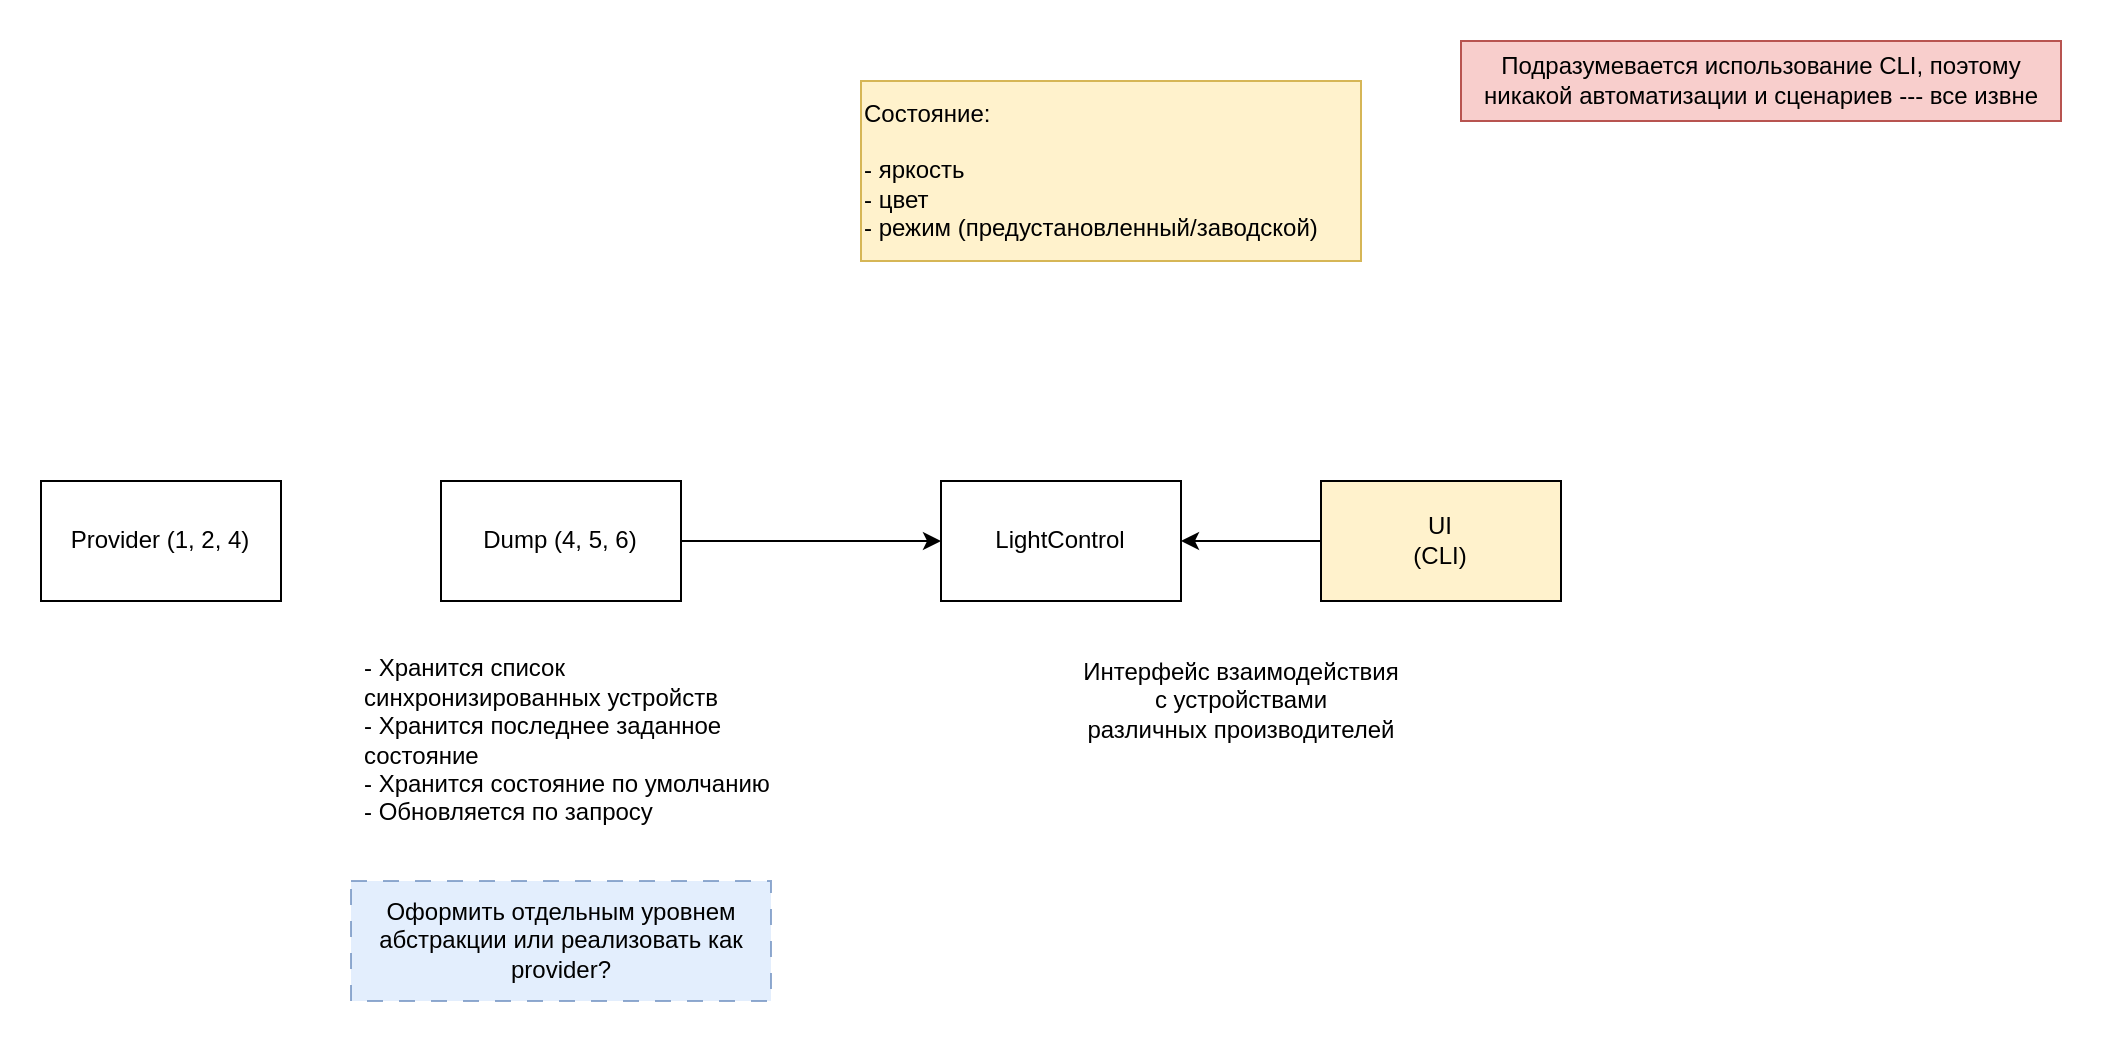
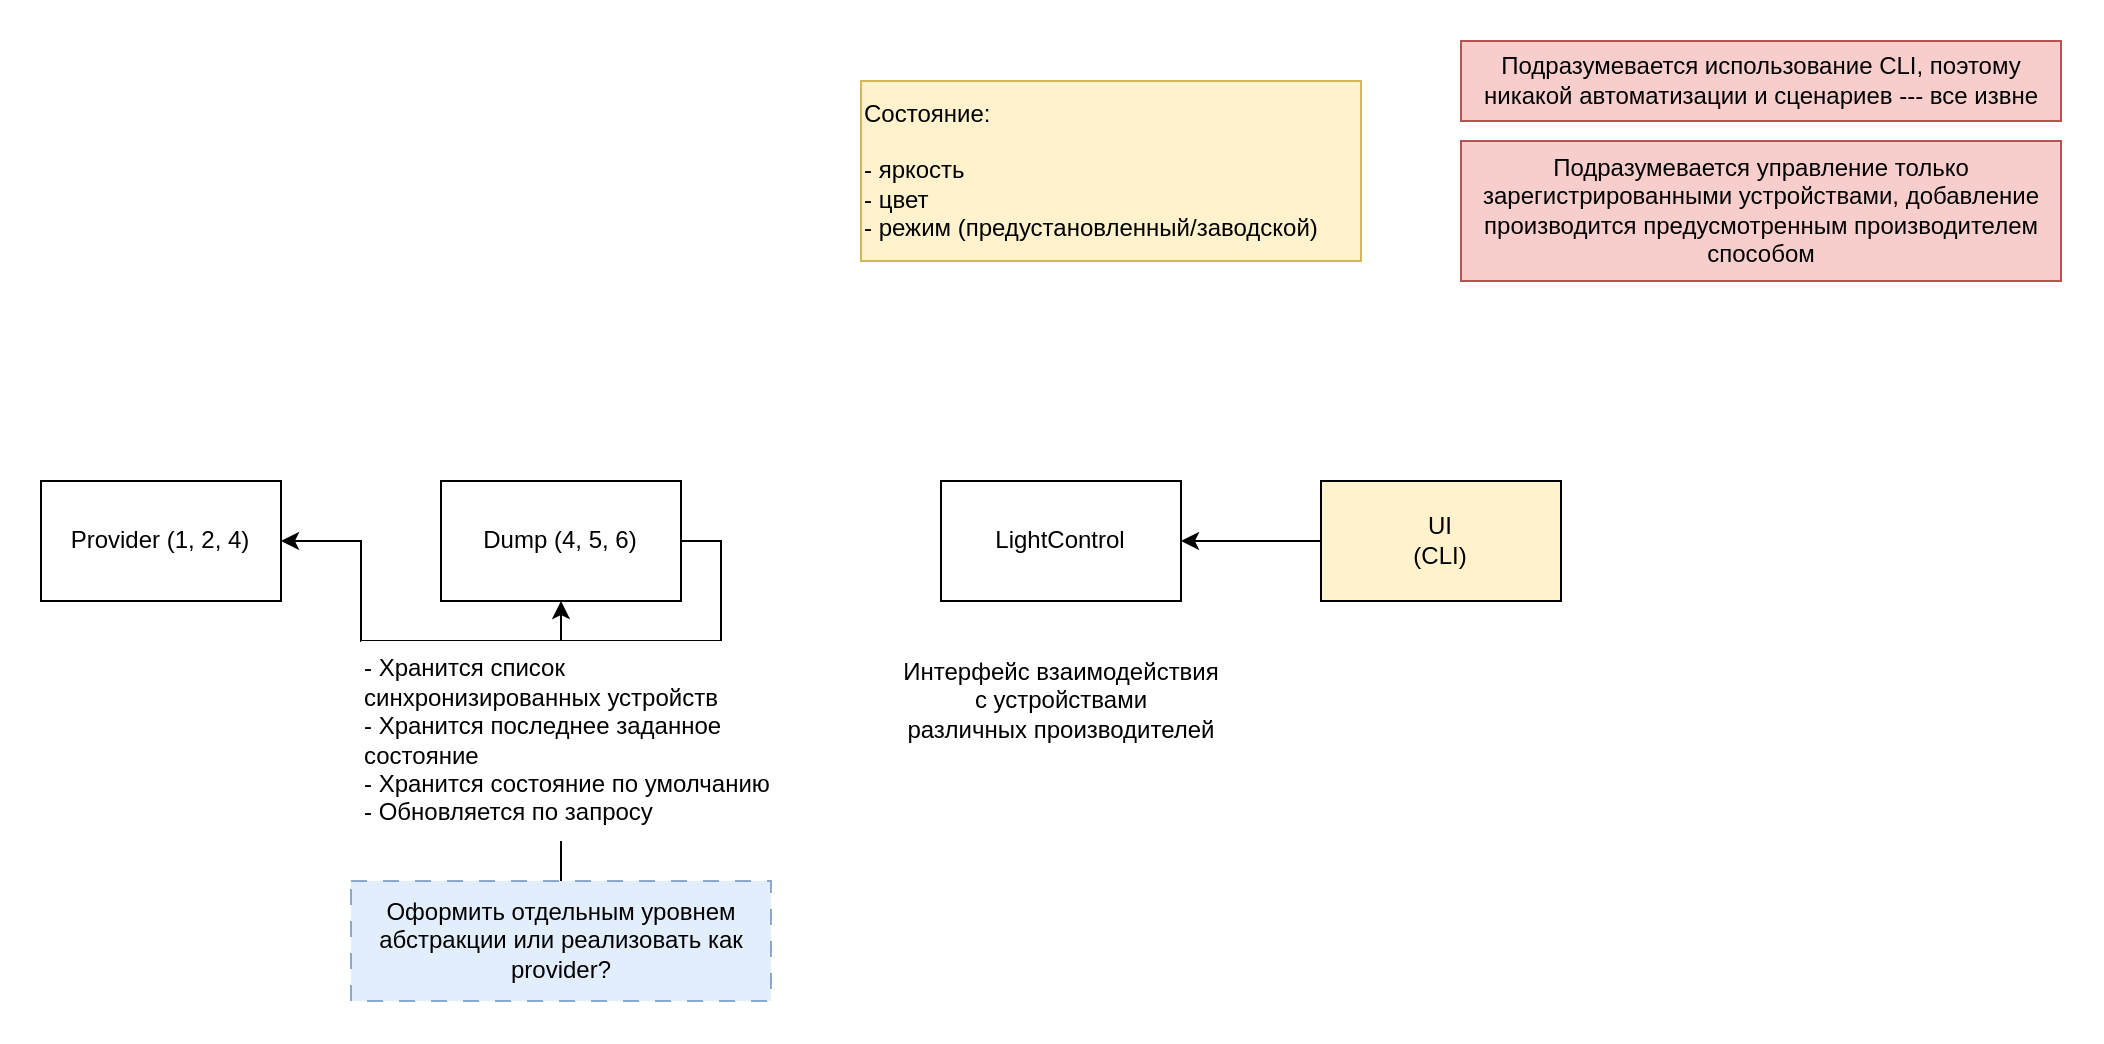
node "Подразумевается управление только зарегистрированными устройствами, добавление производится предусмотренным производителем способом": added
edge "Dump (4, 5, 6)" -> "LightControl": now "Dump (4, 5, 6)" -> "Provider (1, 2, 4)"
node "Интерфейс взаимодействия с устройствами различных производителей": moved (1241, 701) -> (1061, 701)
edge "Оформить отдельным уровнем абстракции или реализовать как provider?" -> "Dump (4, 5, 6)": added
